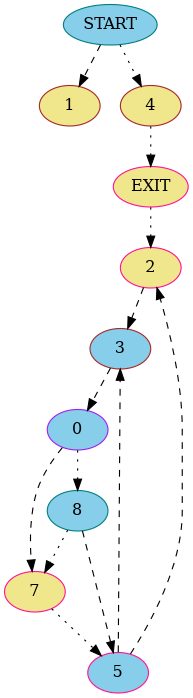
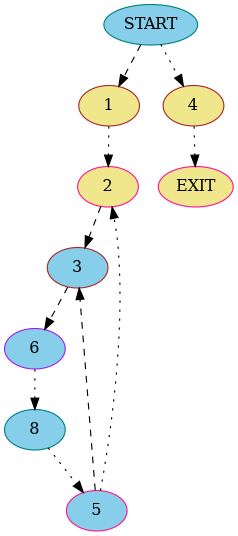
edge "EXIT" -> "2": now "1" -> "2"
node "0": label "0" -> "6"
edge "5" -> "2": style dashed -> dotted
edge "8" -> "5": style dashed -> dotted
node "7": removed
